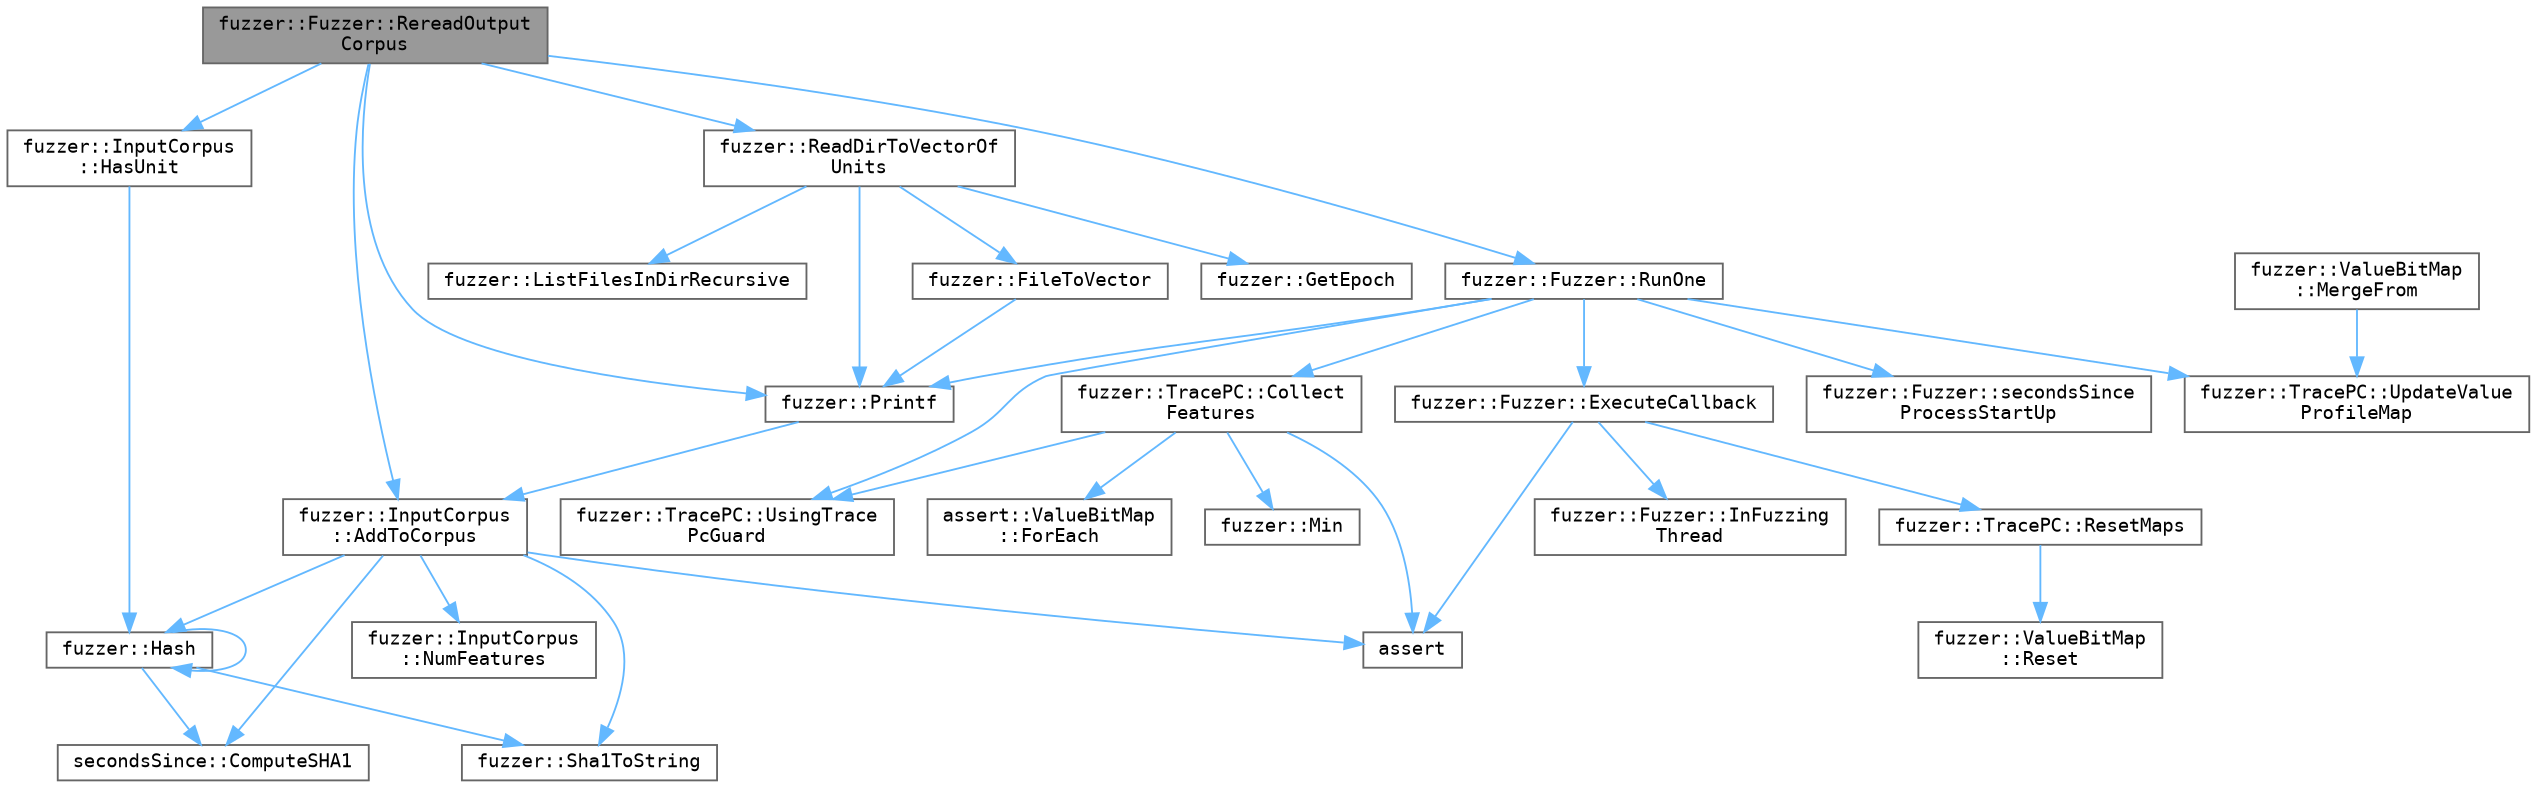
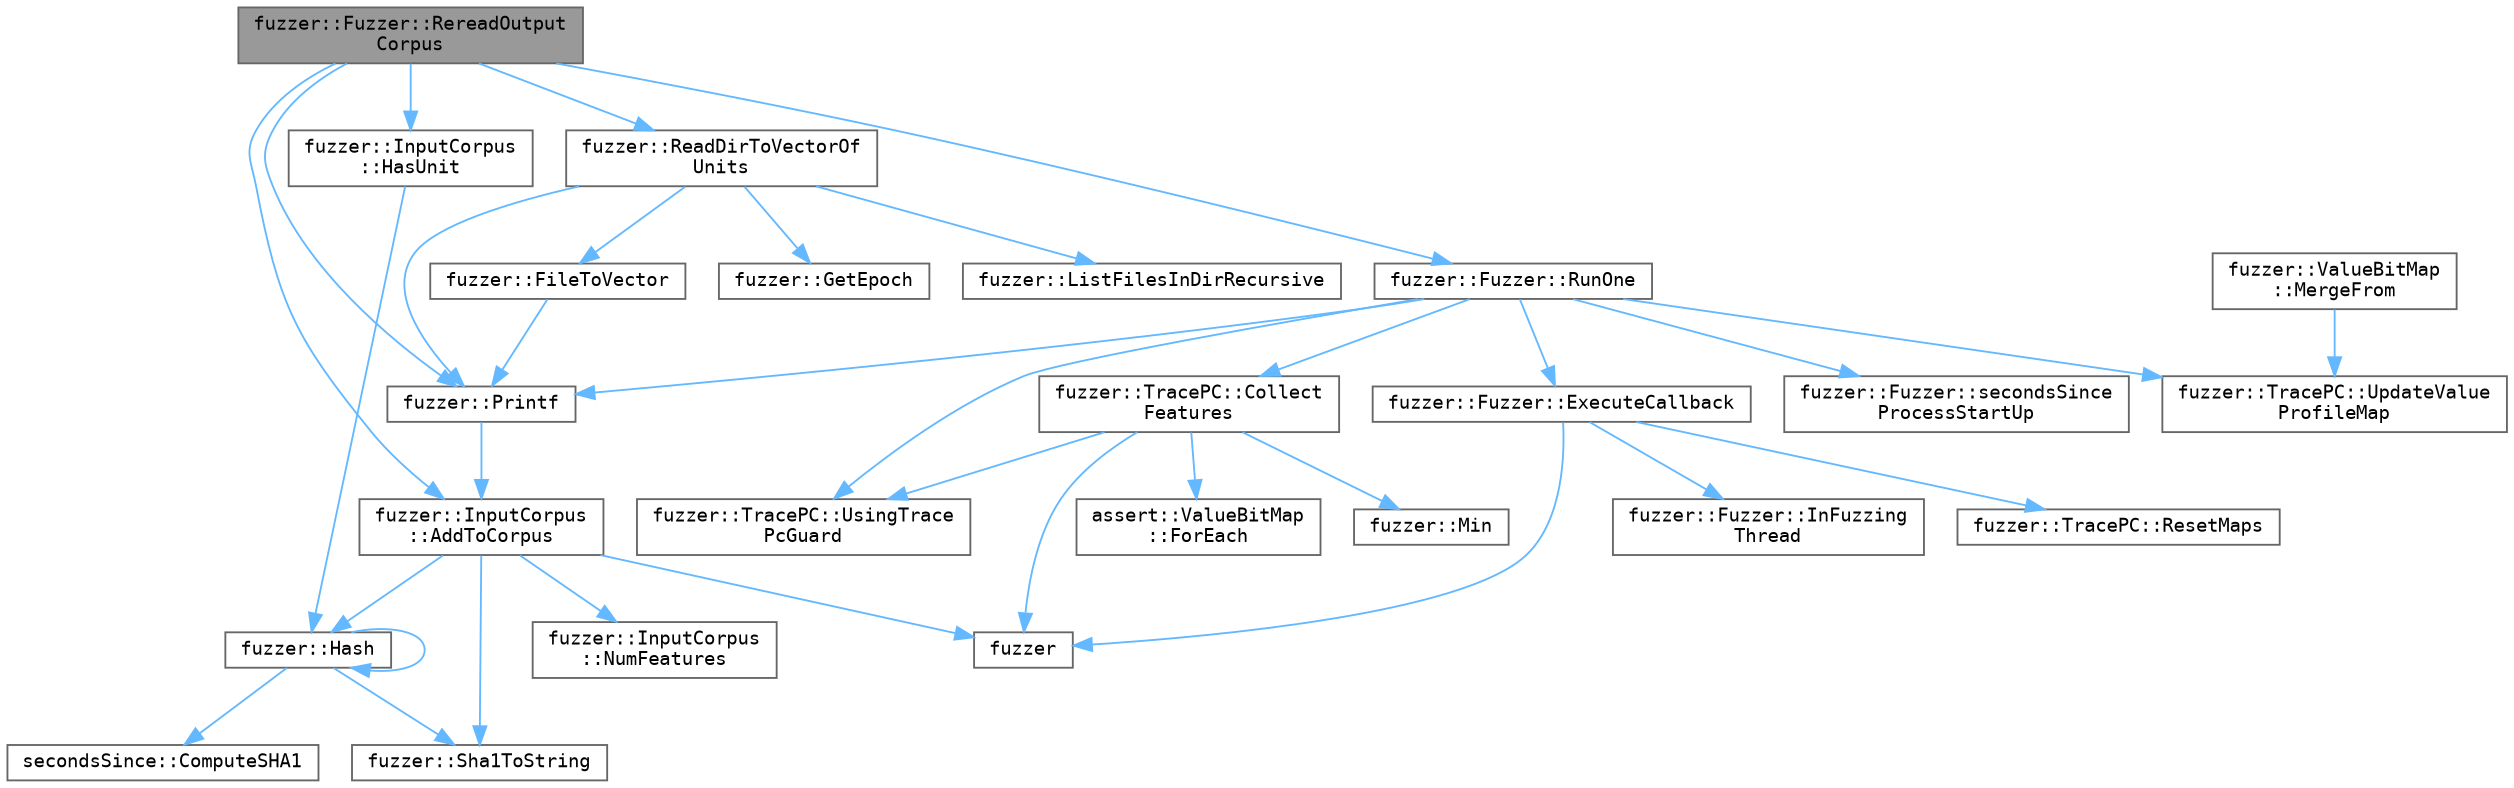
edge "fuzzer::InputCorpus ::AddToCorpus" -> "secondsSince::ComputeSHA1": removed
node "assert": label "assert" -> "fuzzer"
node "fuzzer::ValueBitMap ::Reset": removed
